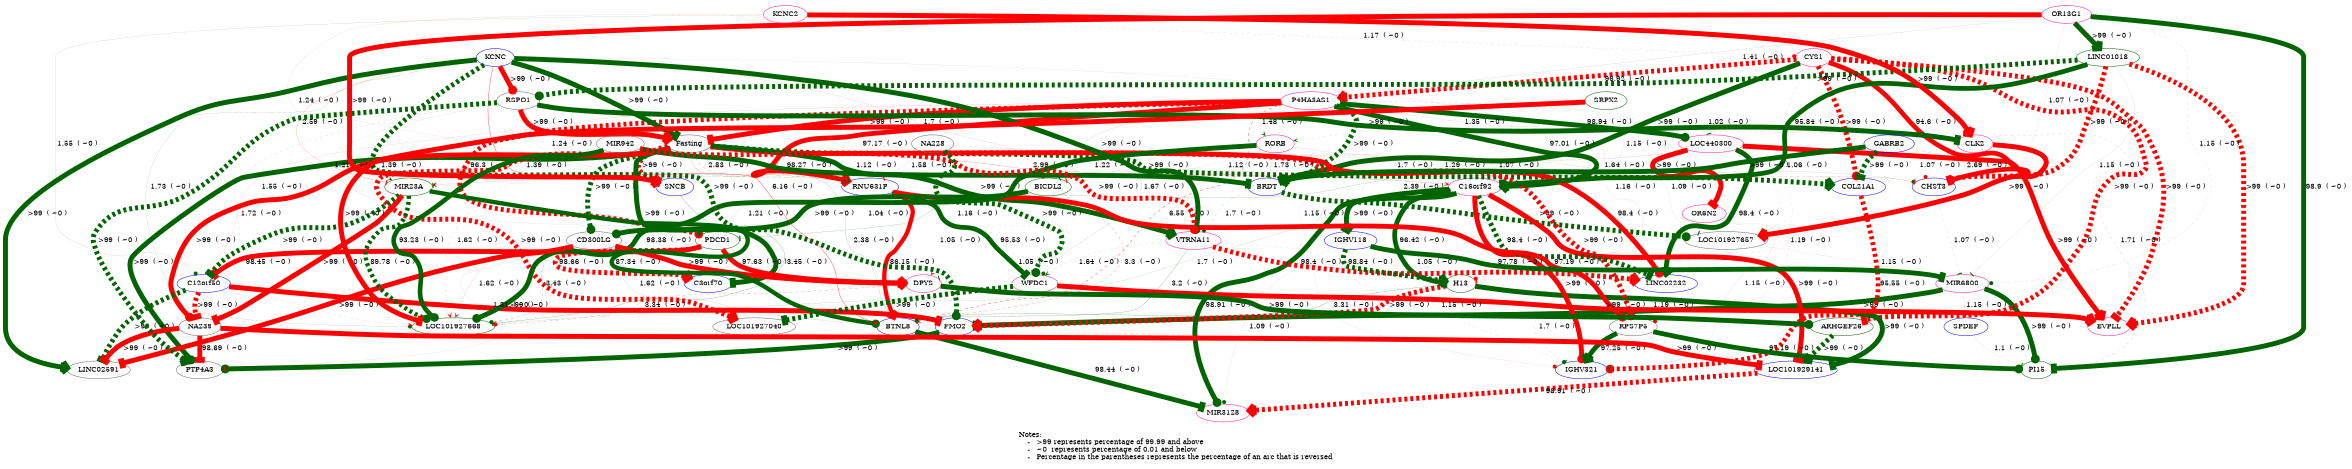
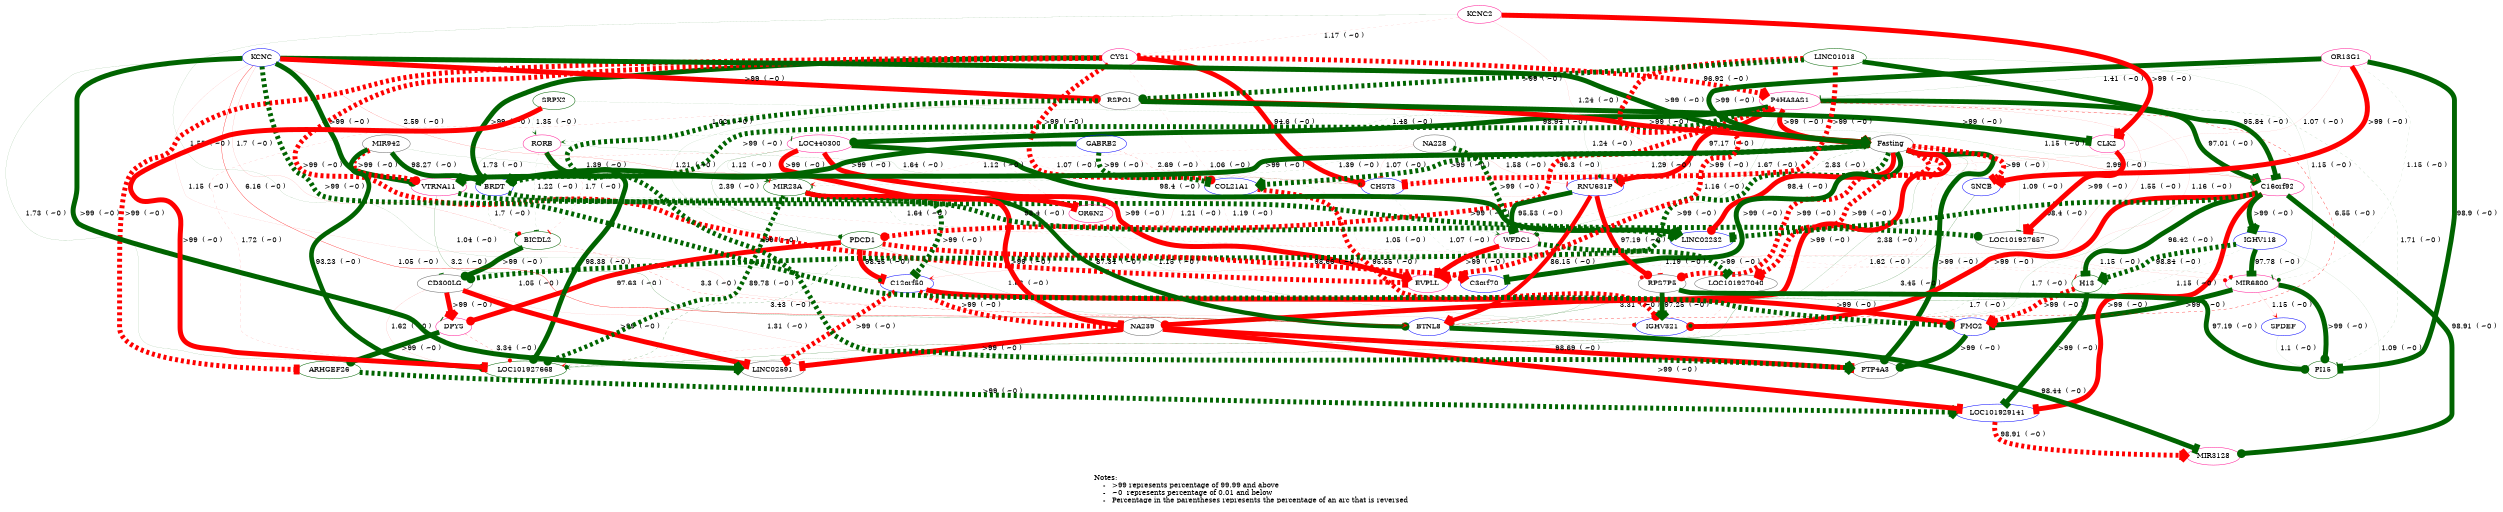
edge "OR13G1" -> "LINC01018": now "OR13G1" -> "Fasting"
edge "BRDT" -> "VTRNA11": now "BRDT" -> "BICDL2"
edge "VTRNA11" -> "LINC02232": color red -> darkgreen
edge "C12orf50" -> "LINC02591": color darkgreen -> red
